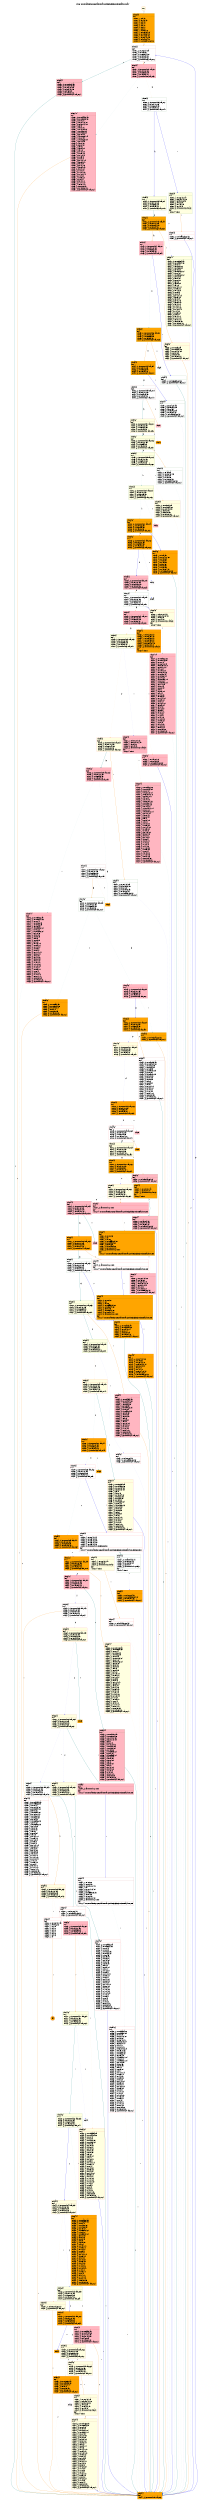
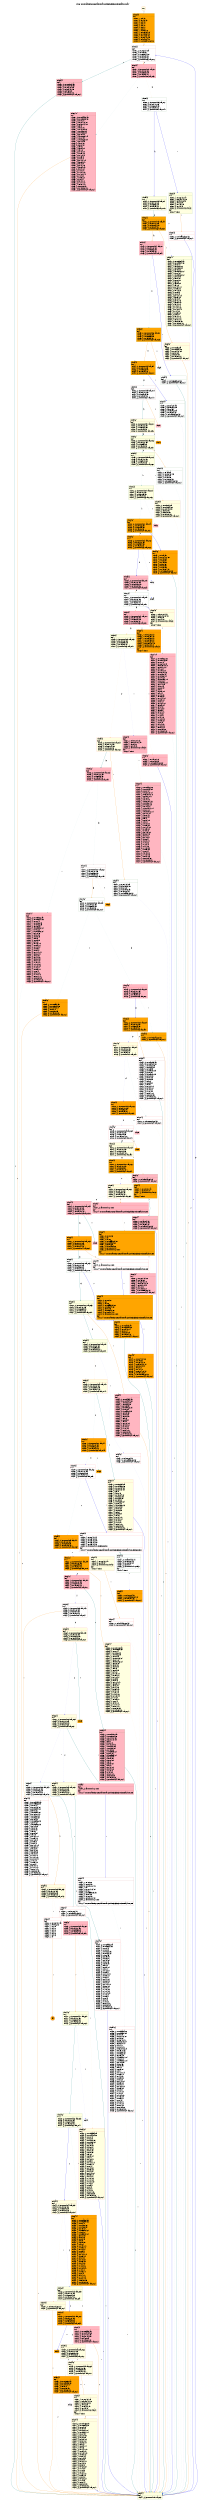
edge "0x4020e6 [28]" -> "0x40336a": now "0x4020e6 [28]" -> "0x402102 [28]"
node "0x402720 [15]": added
node "0x403494 [5]": fillcolor orange -> lightyellow
